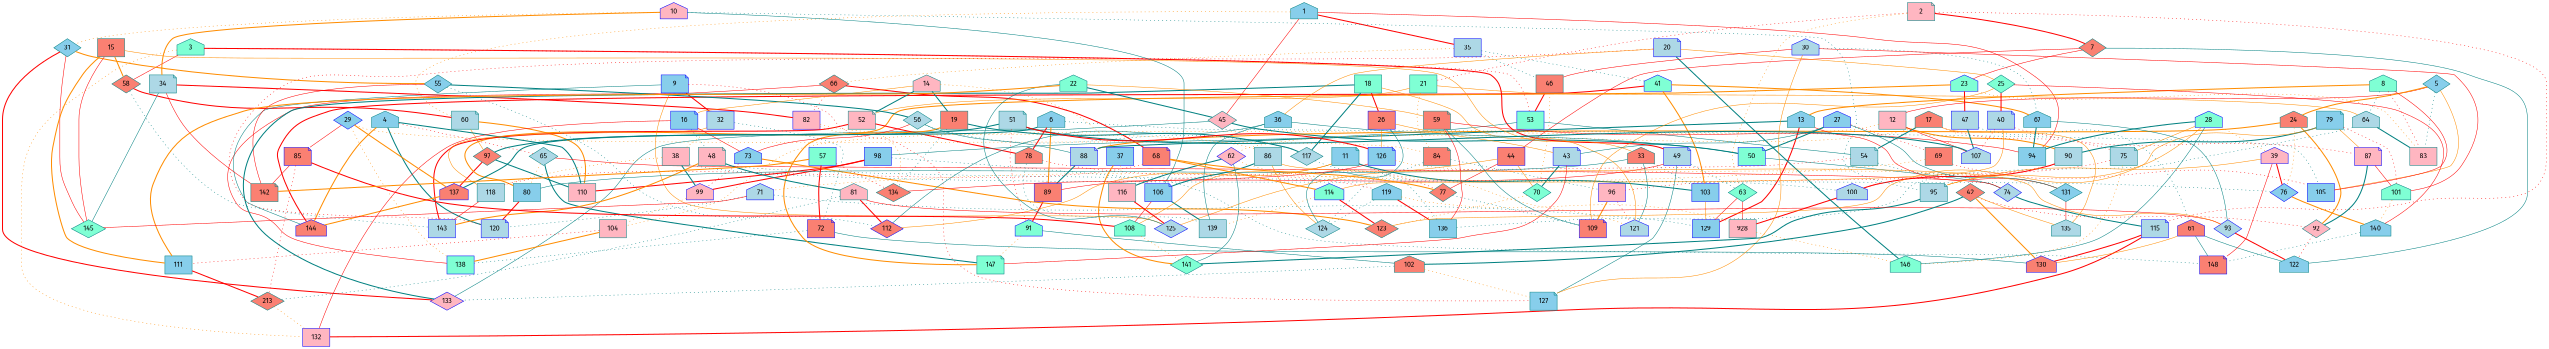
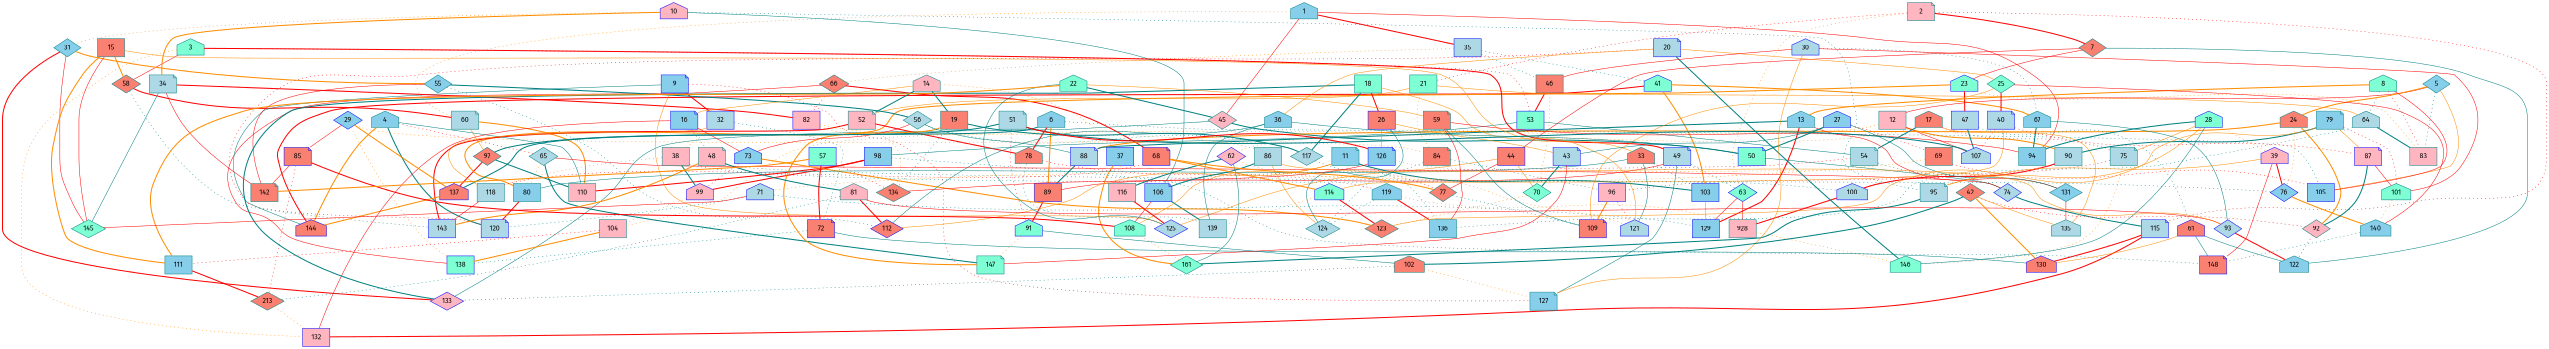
edge "4" -- "110": style bold -> solid
node "63": color teal -> blue
node "141": label "141" -> "161"
